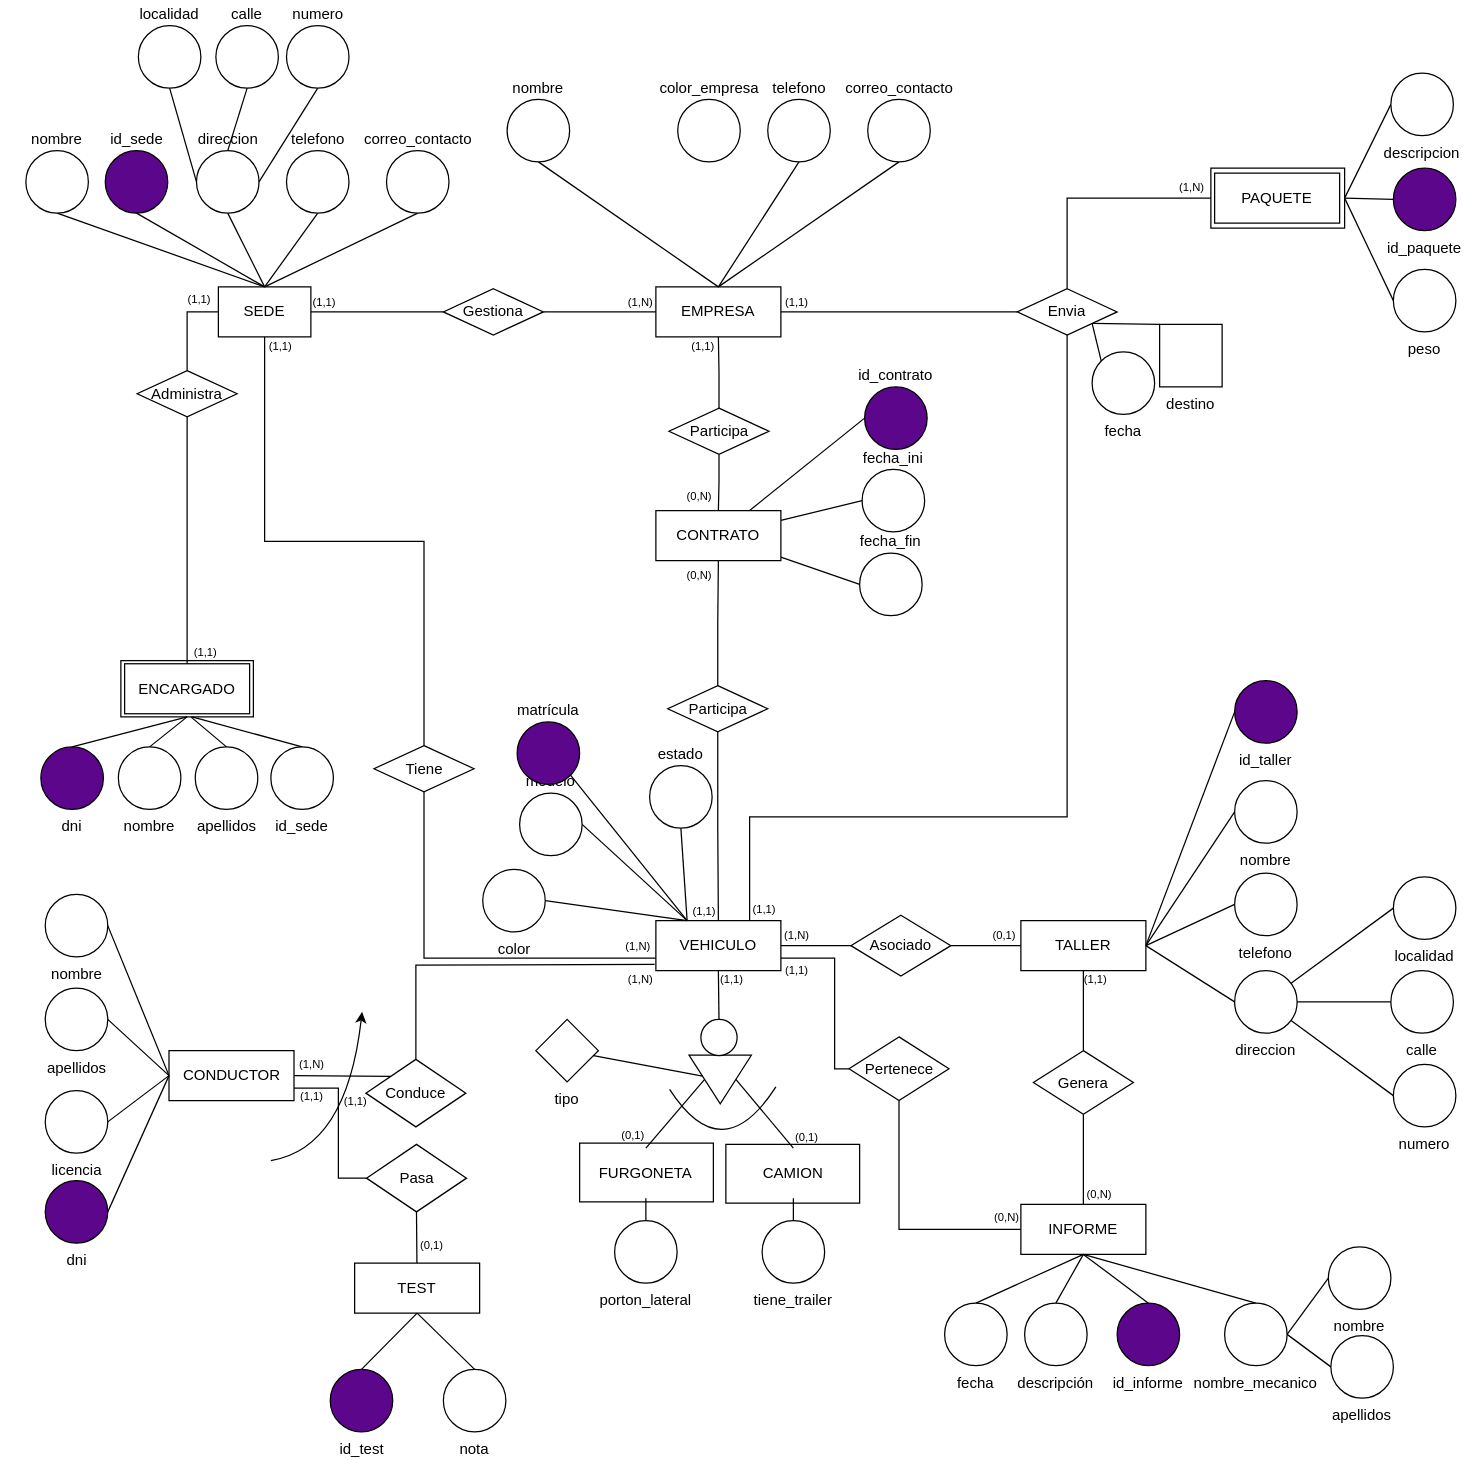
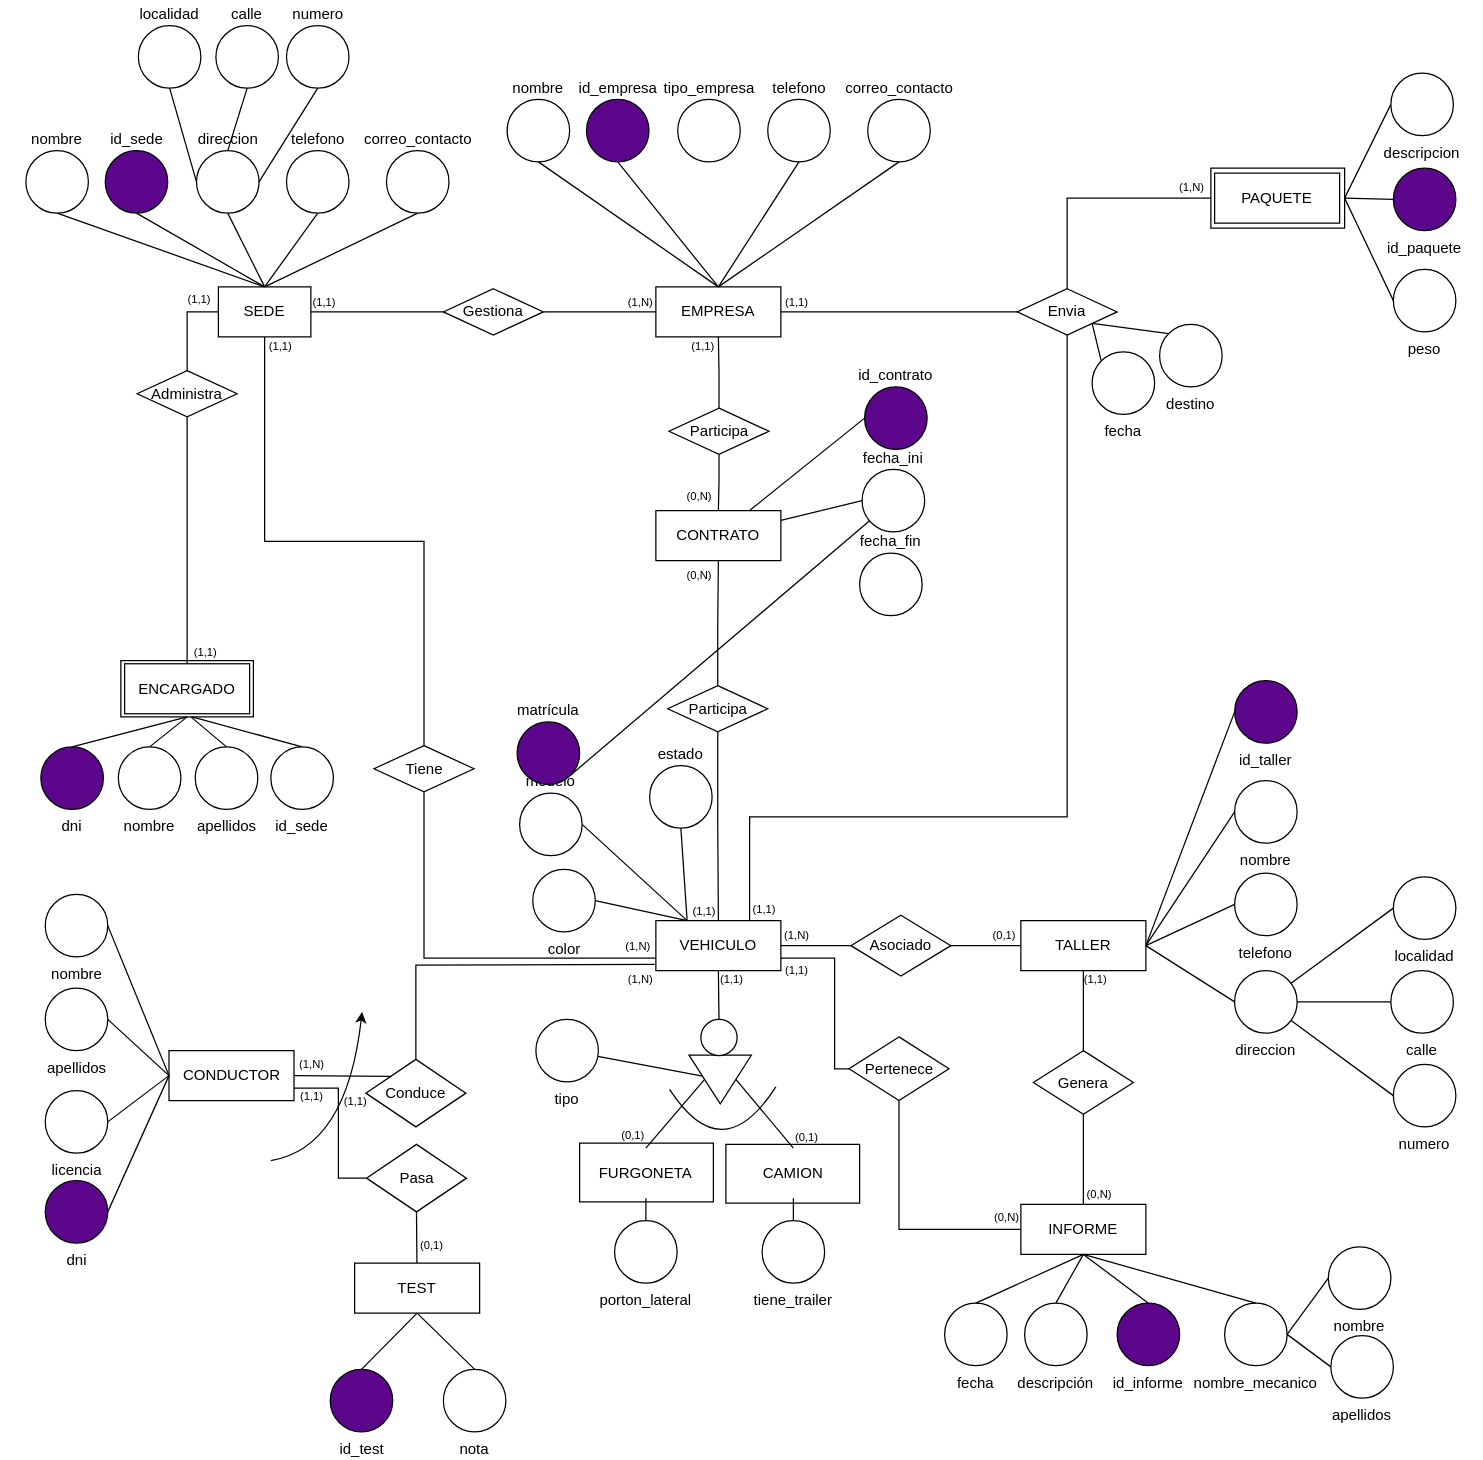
node "color_empresa": label "color_empresa" -> "tipo_empresa"
node "id_empresa": added
edge "id_empresa" -- "EMPRESA": added
node "destino": shape rectangle -> ellipse
edge "CONTRATO" -- "fecha_fin": removed
edge "matrícula" -- "VEHICULO": now "matrícula" -- "fecha_ini"
node "color": moved (514, 901) -> (564, 901)
node "tipo": shape diamond -> ellipse
